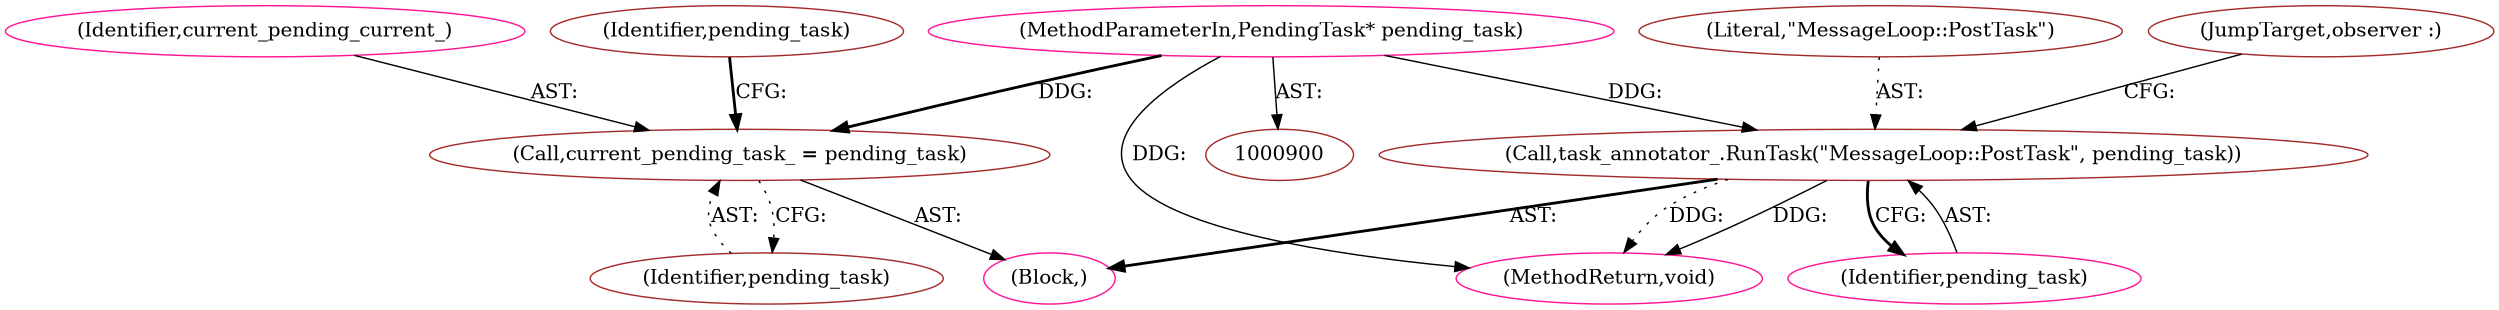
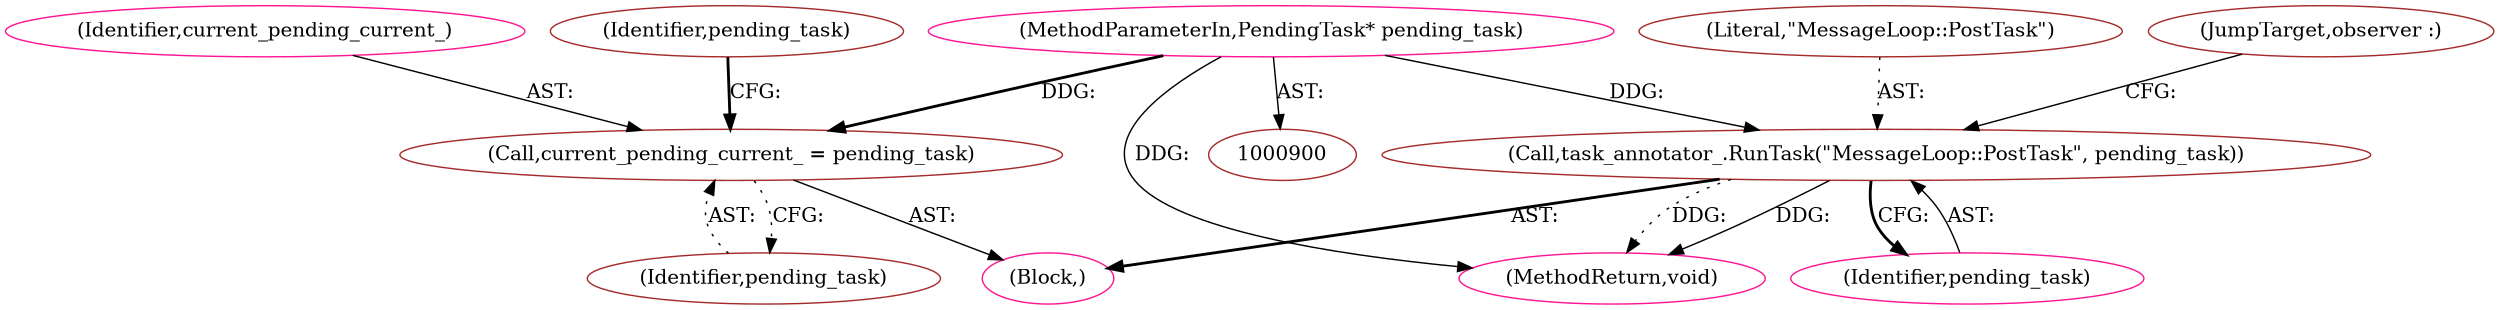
node "(Call,current_pending_task_ = pending_task)": label "(Call,current_pending_task_ = pending_task)" -> "(Call,current_pending_current_ = pending_task)"
